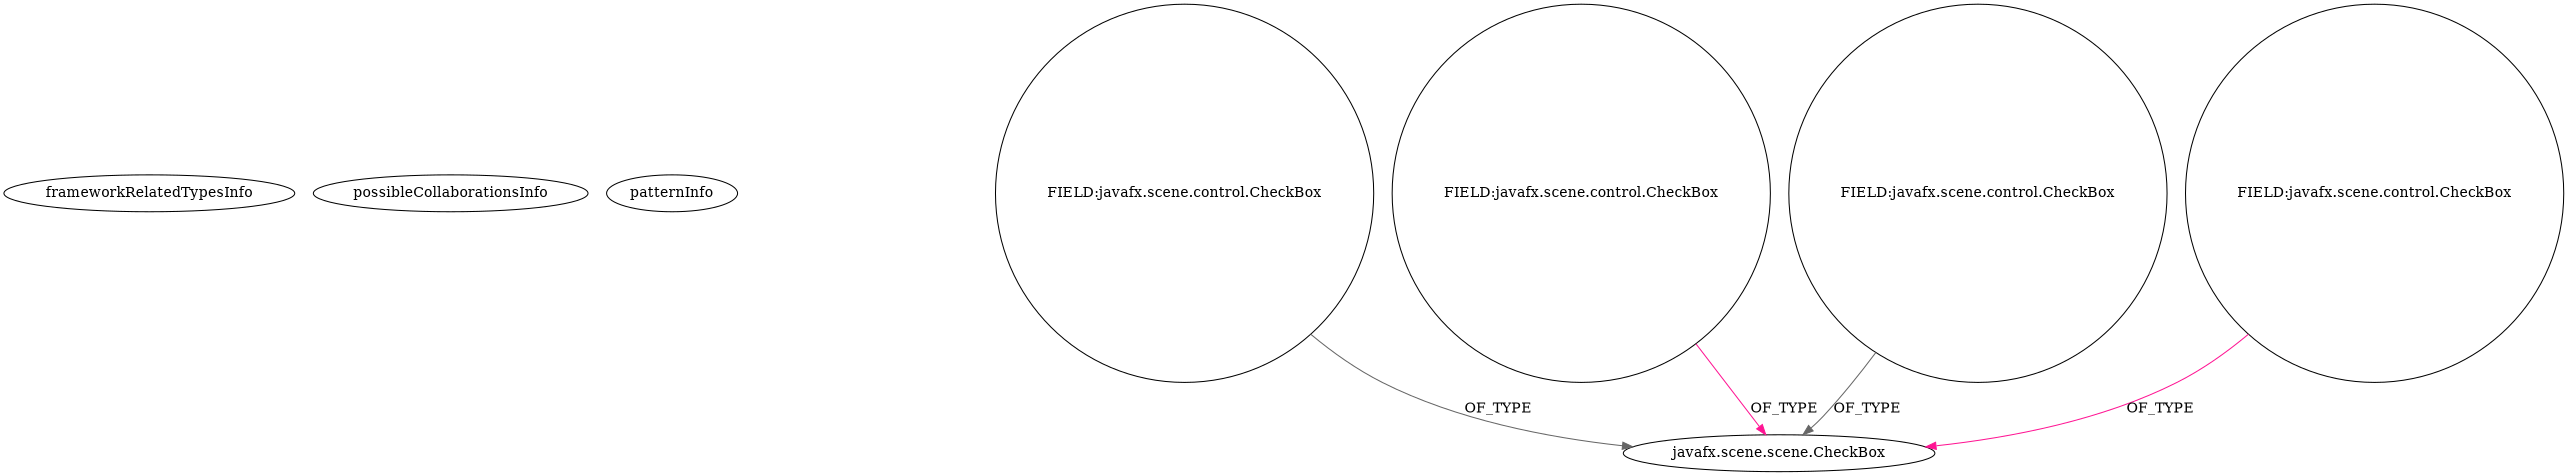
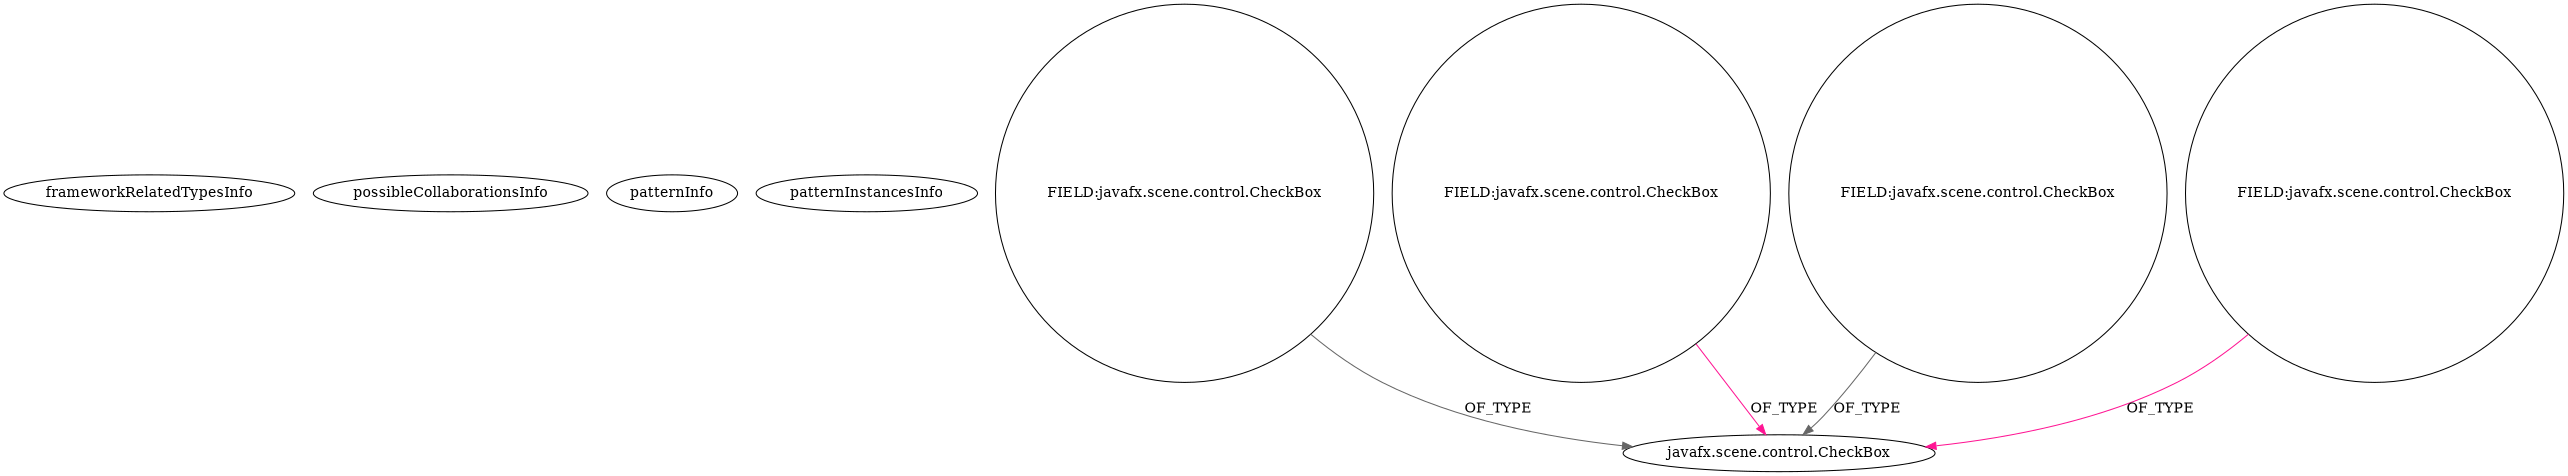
node "patternInstancesInfo": added
node "javafx.scene.scene.CheckBox": label "javafx.scene.scene.CheckBox" -> "javafx.scene.control.CheckBox"
